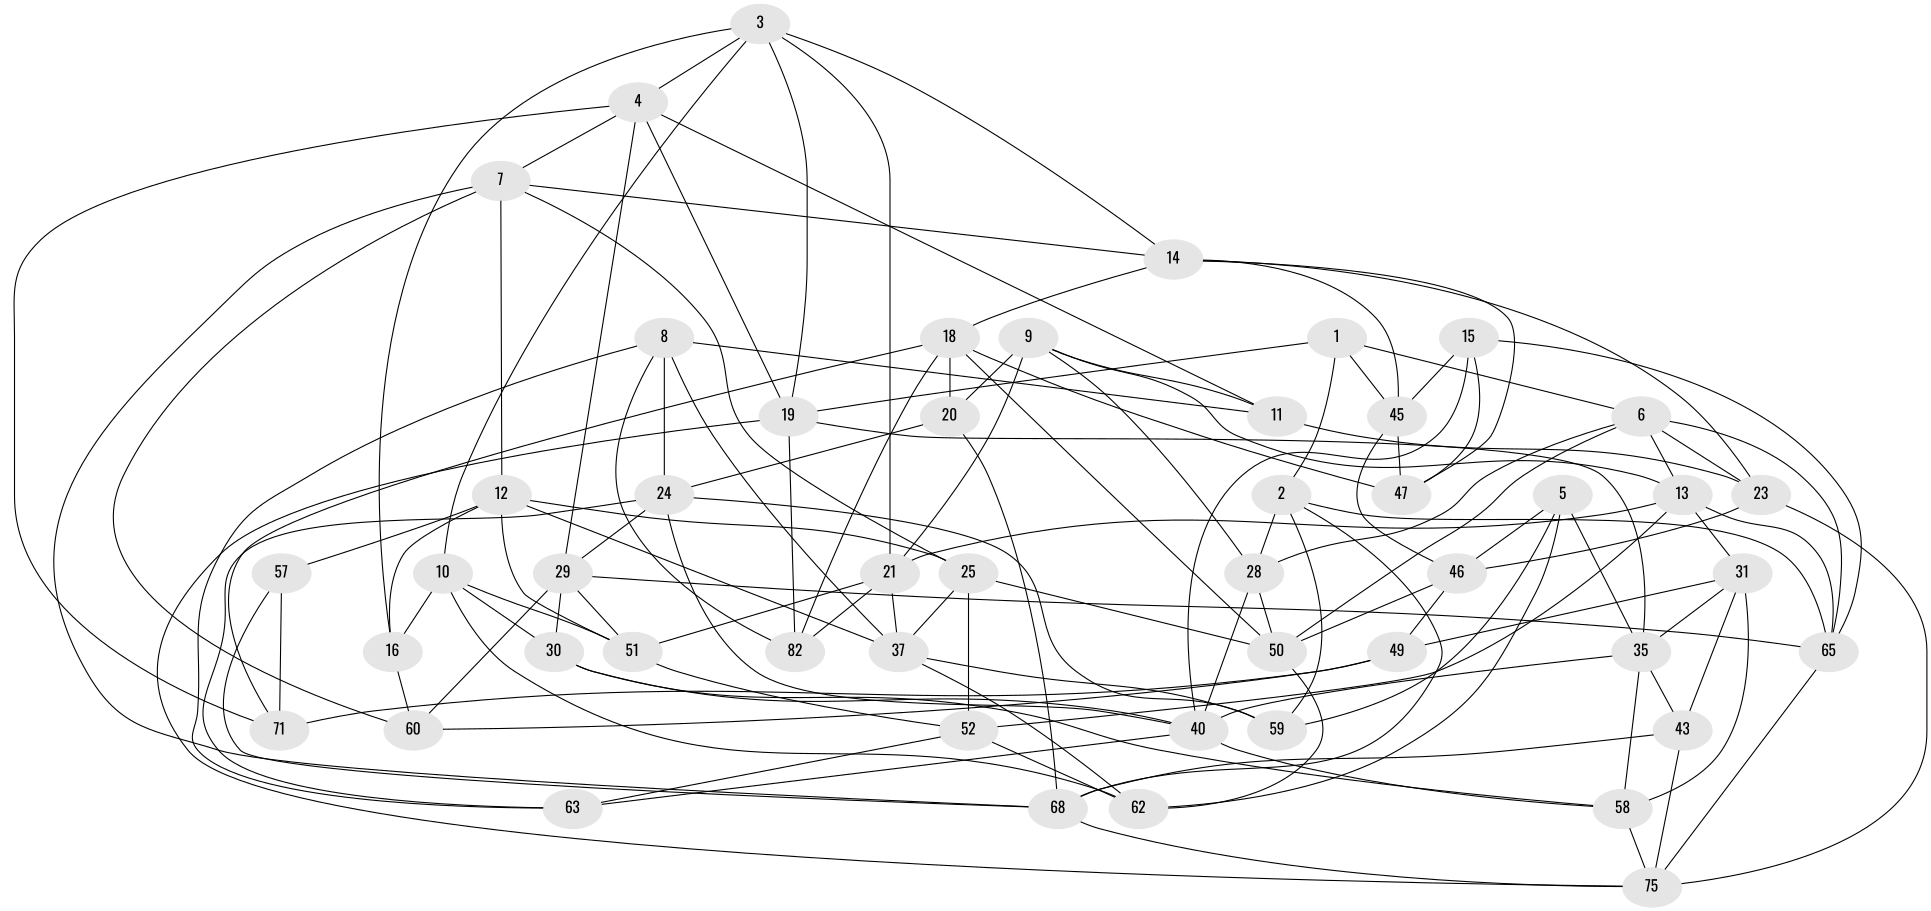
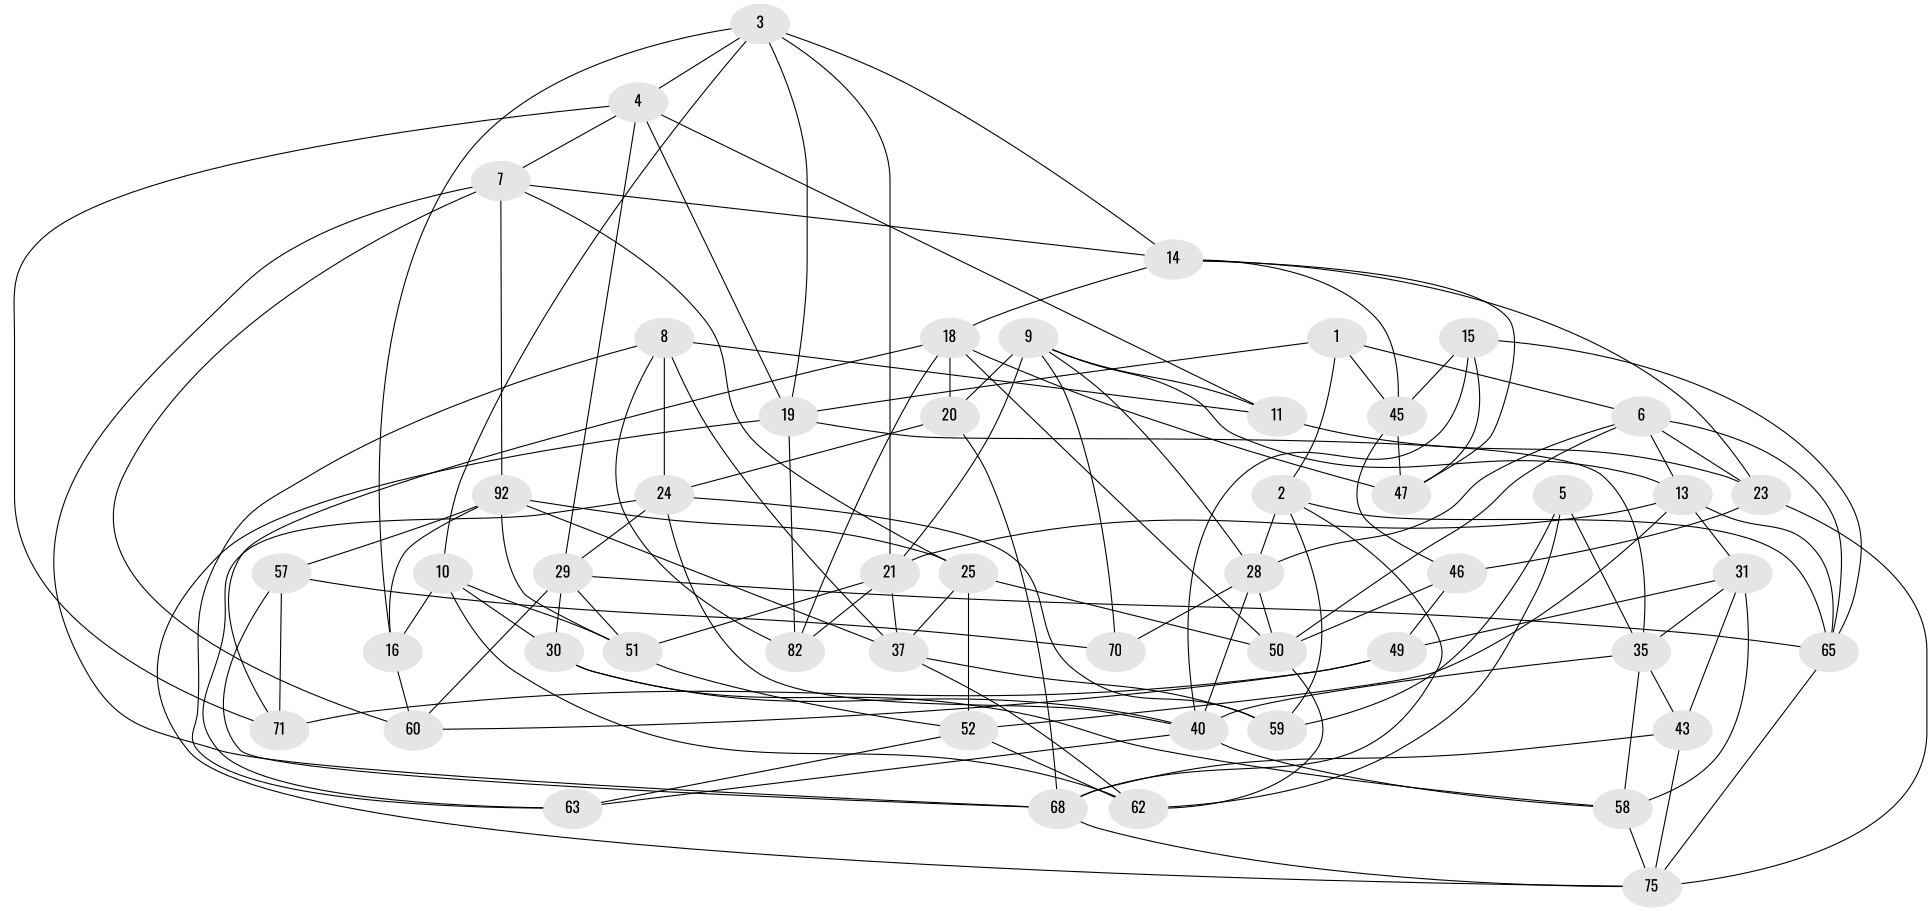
node "12": label "12" -> "92"
edge "5" -- "46": removed
node "70": added
